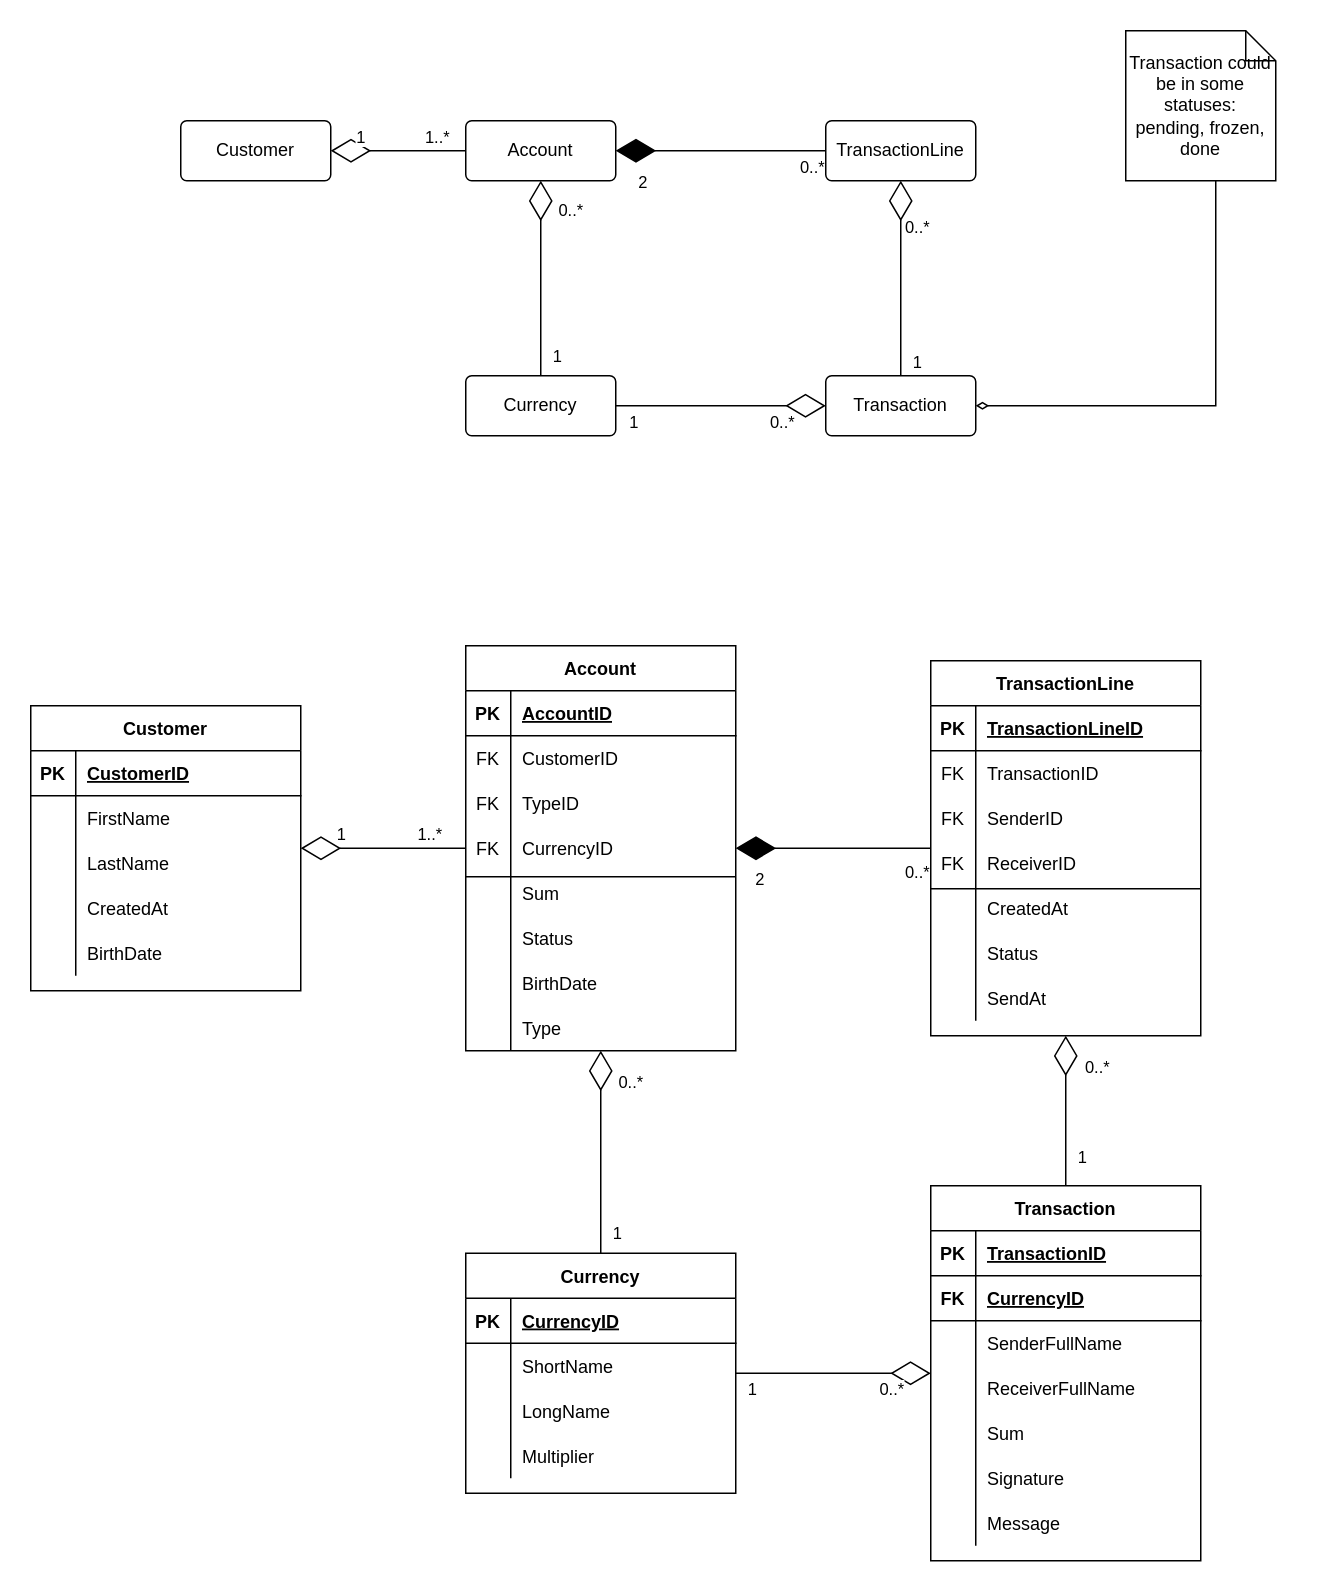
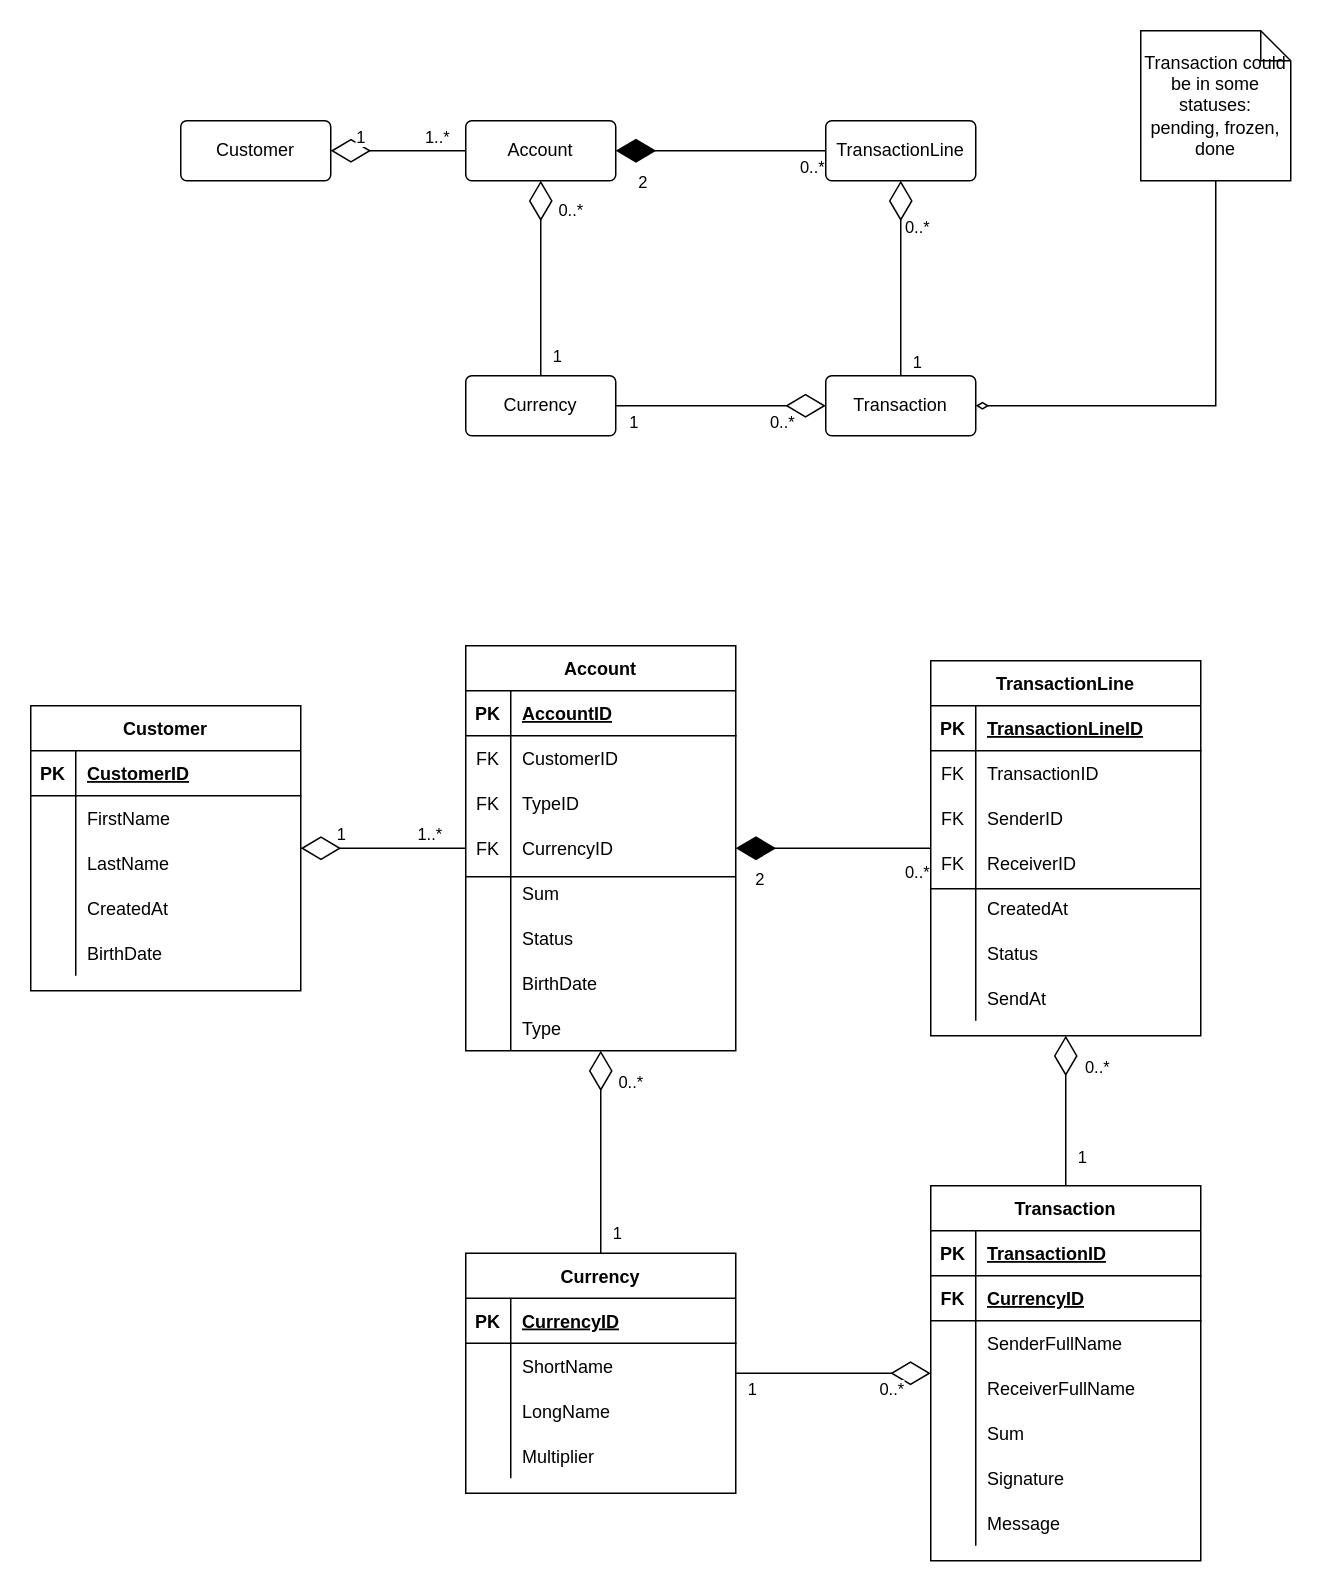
node "Transaction could be in some statuses: pending, frozen, done": moved (1201, 106) -> (1216, 106)
